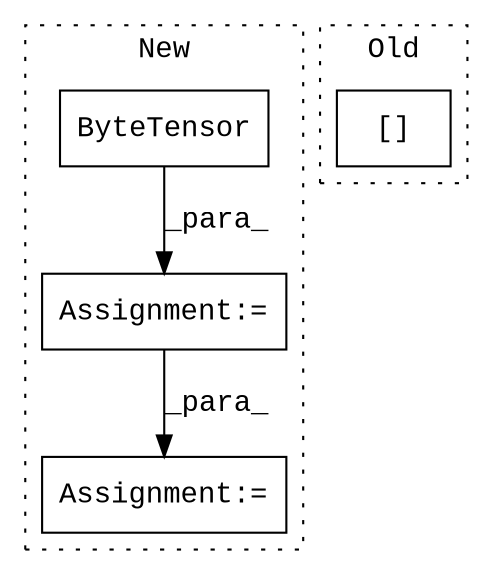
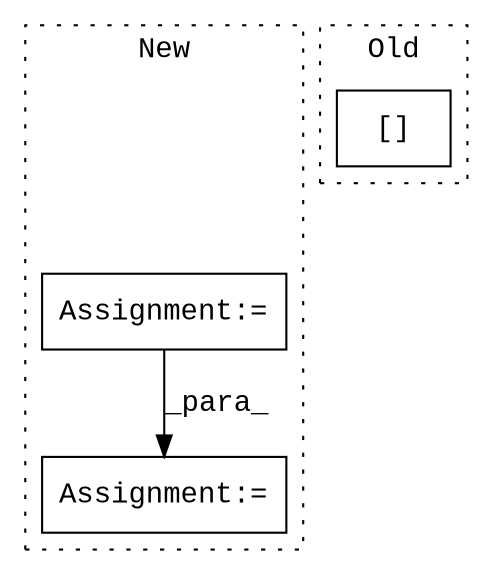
node "ByteTensor": removed
